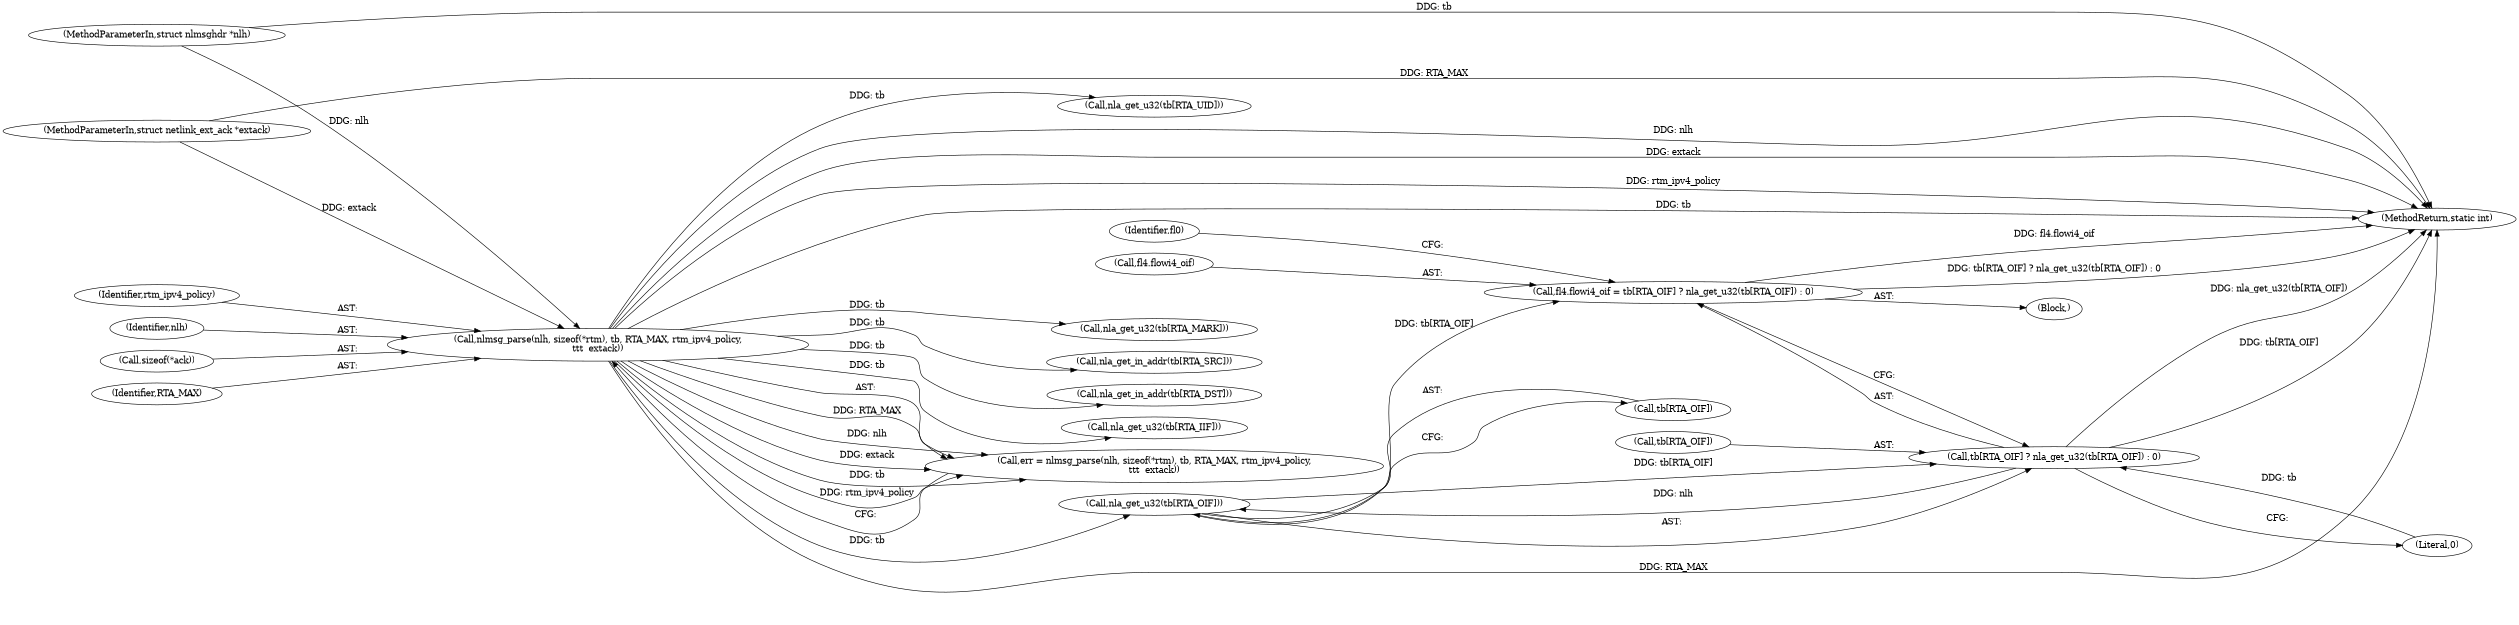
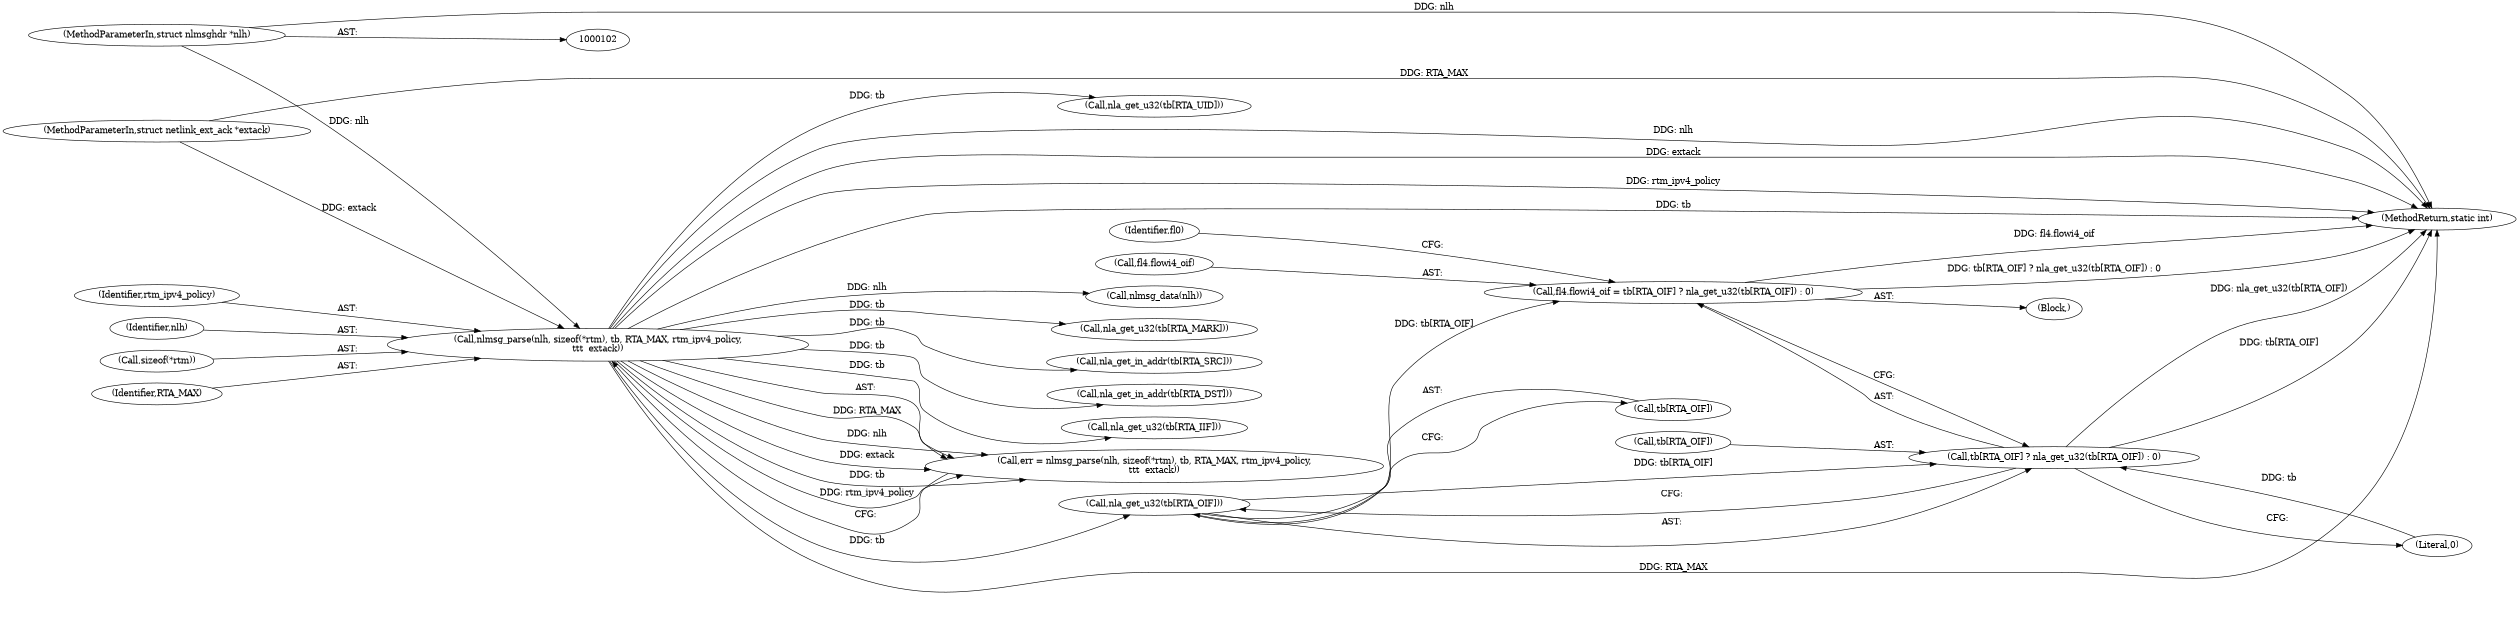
edge "(MethodParameterIn,struct nlmsghdr *nlh)" -> "(MethodReturn,static int)": label "DDG: tb" -> "DDG: nlh"
node "1000102": added
node "(Call,nlmsg_data(nlh))": added
node "(Call,sizeof(*ack))": label "(Call,sizeof(*ack))" -> "(Call,sizeof(*rtm))"
edge "(Call,tb[RTA_OIF] ? nla_get_u32(tb[RTA_OIF]) : 0)" -> "(Call,nla_get_u32(tb[RTA_OIF]))": label "DDG: nlh" -> "CFG: "
